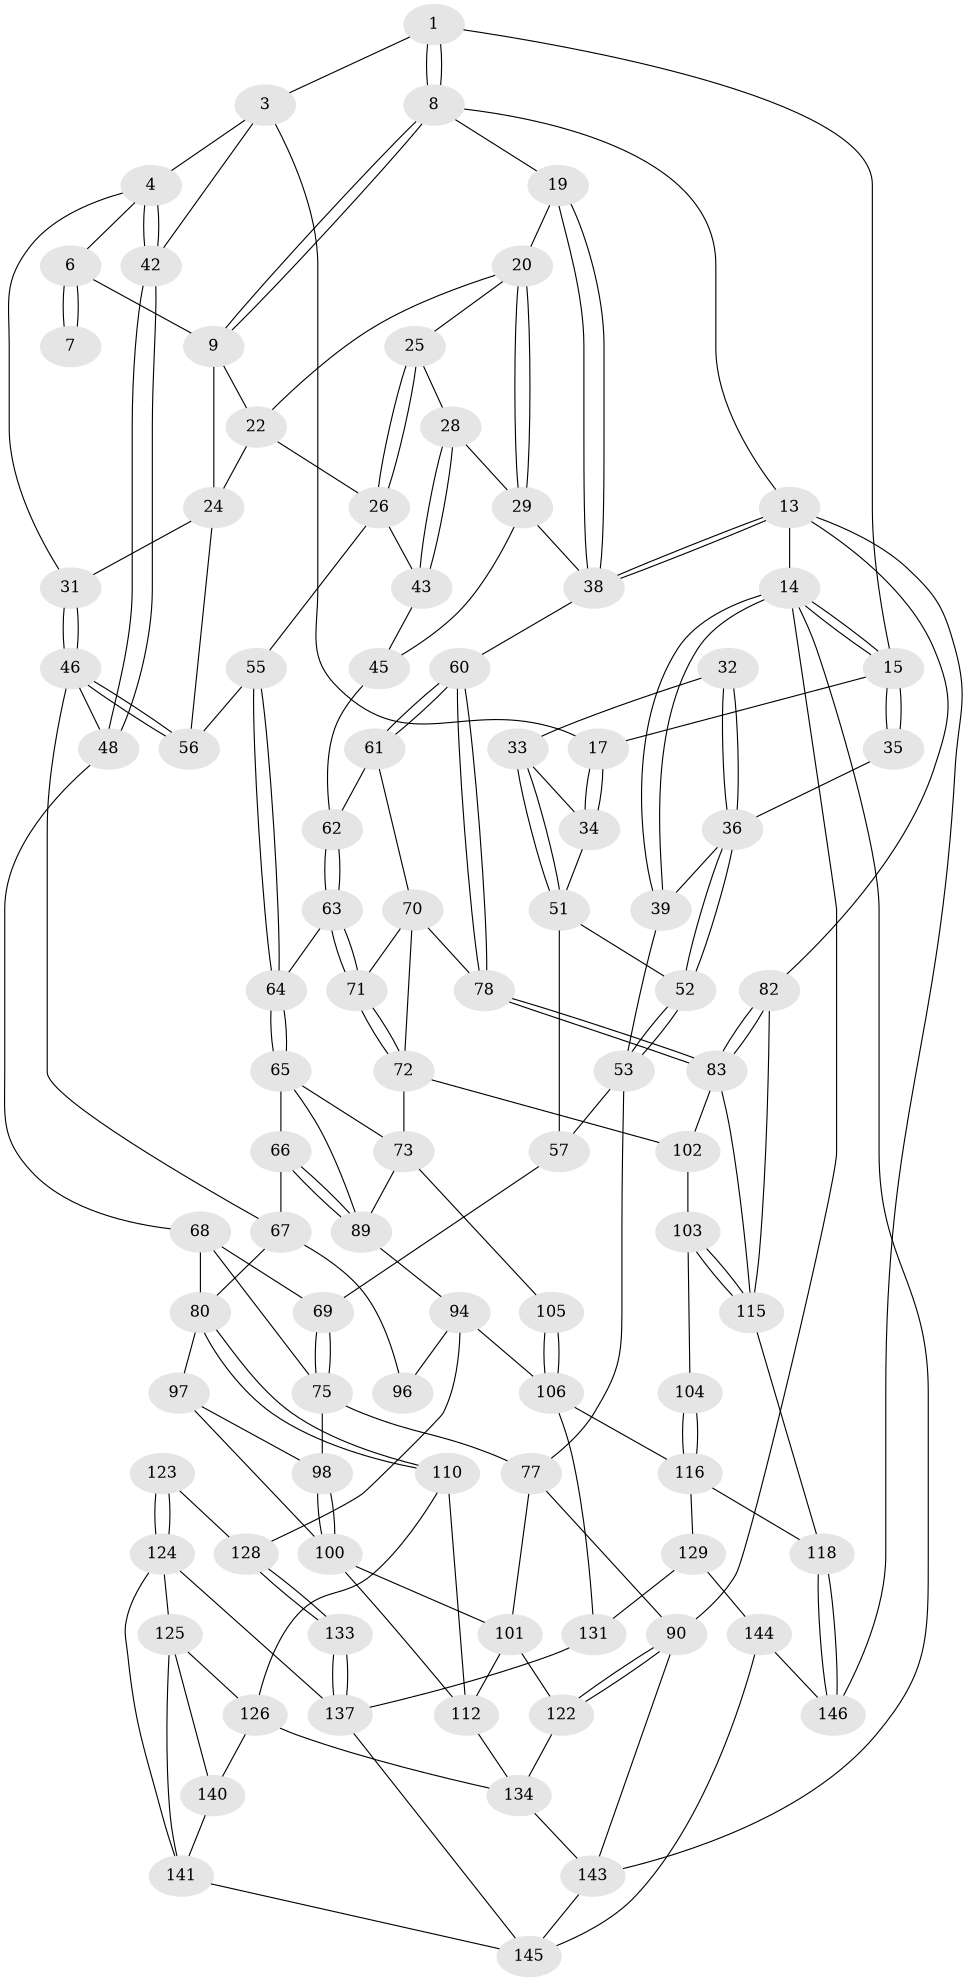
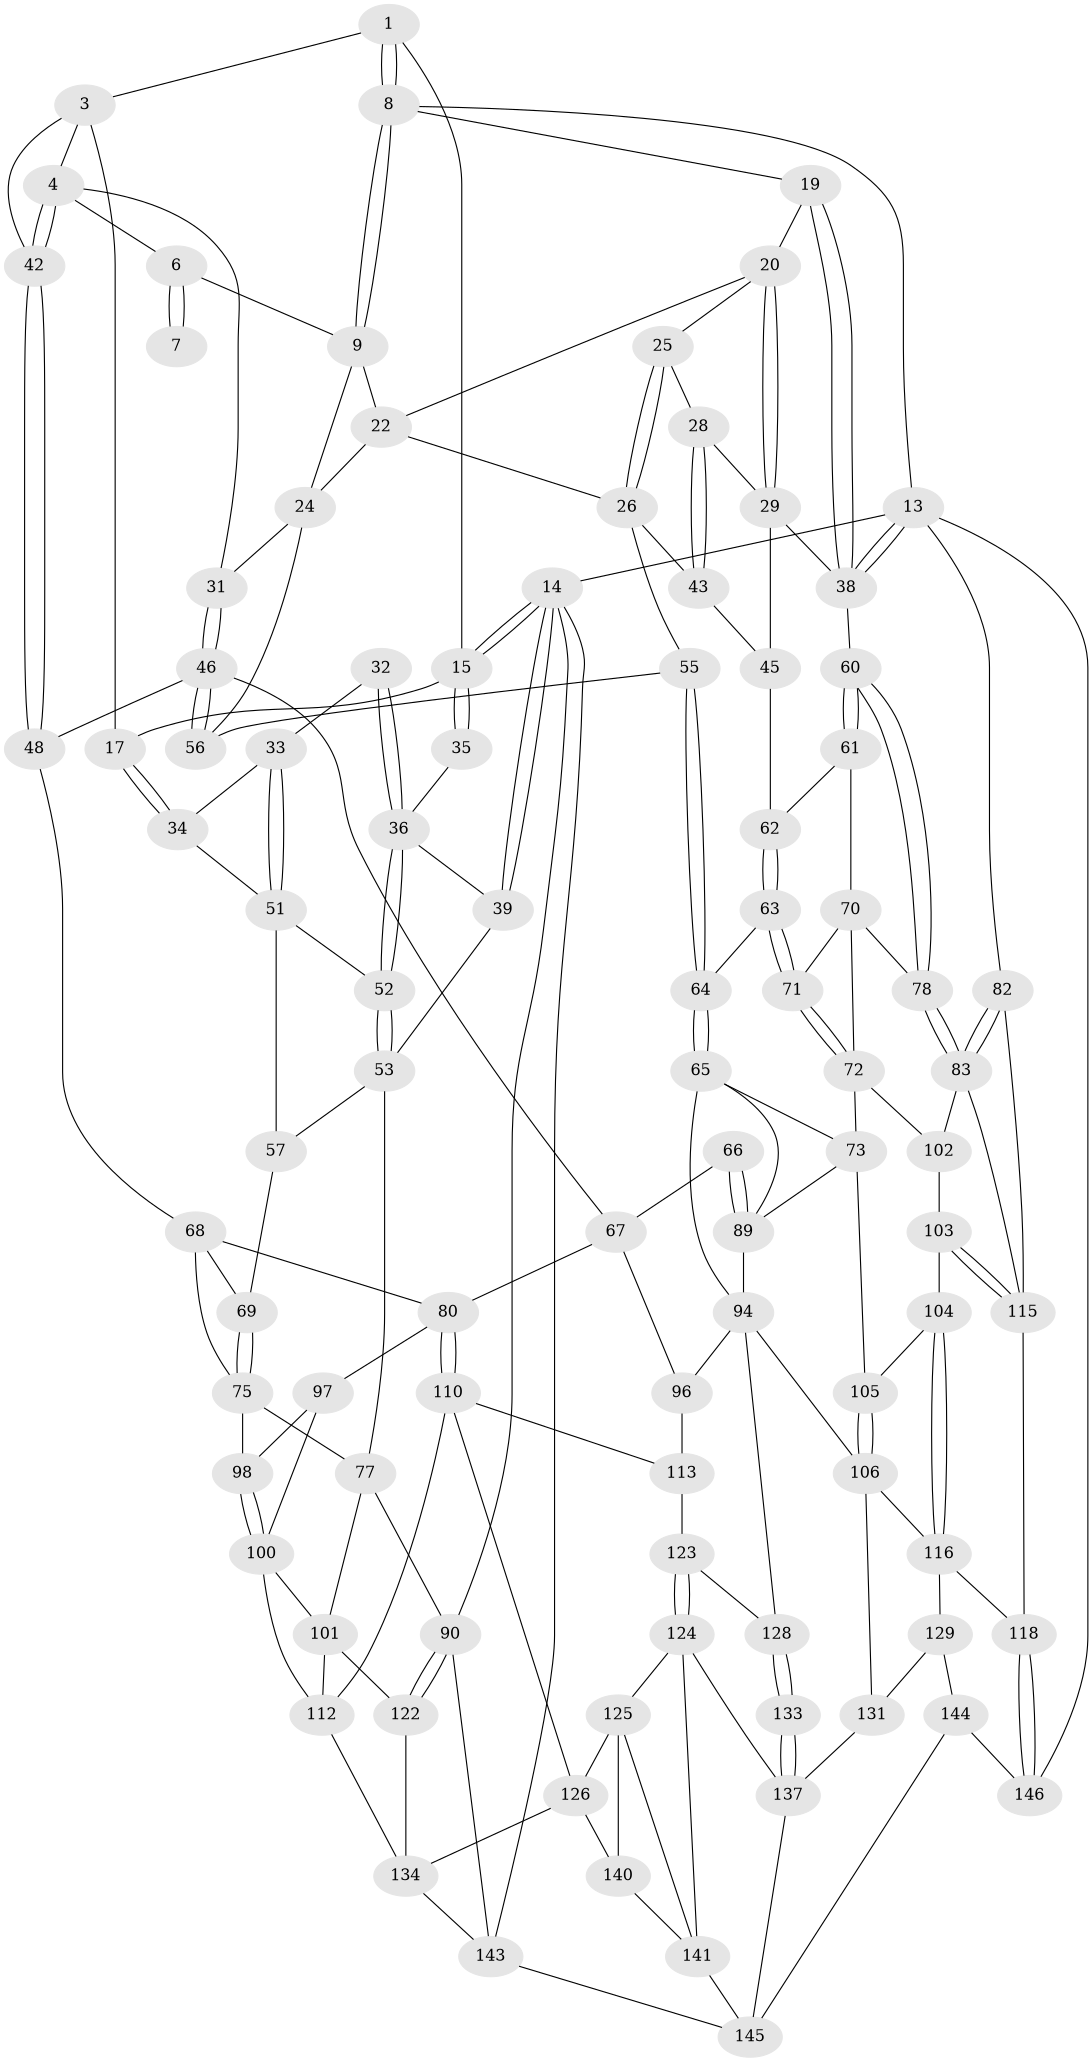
edge "65" -- "66": now "65" -- "94"
edge "104" -- "105": added
node "113": added
